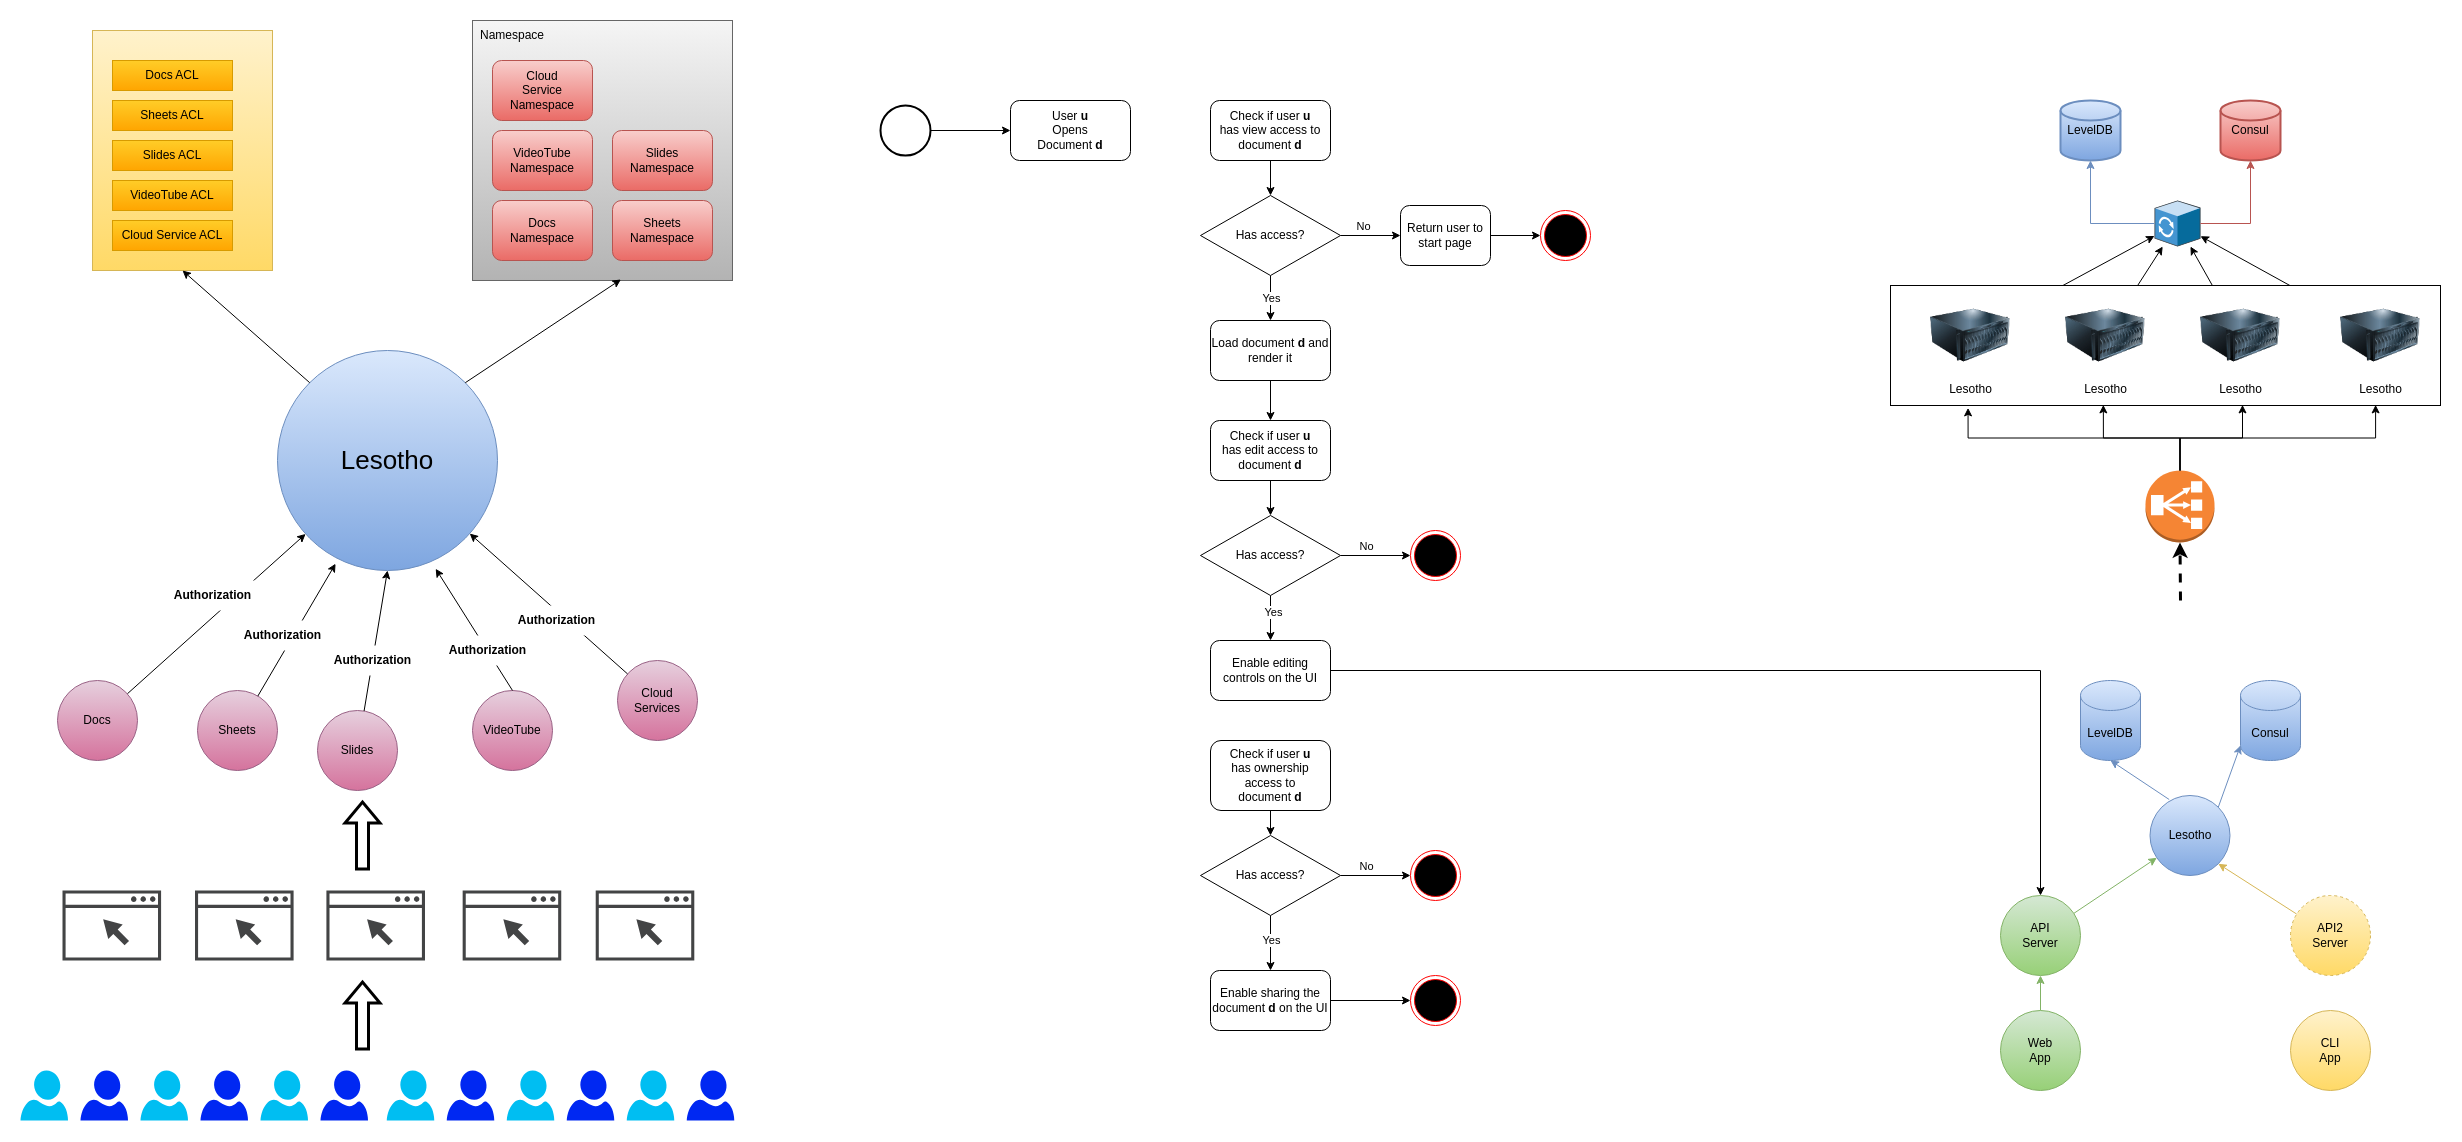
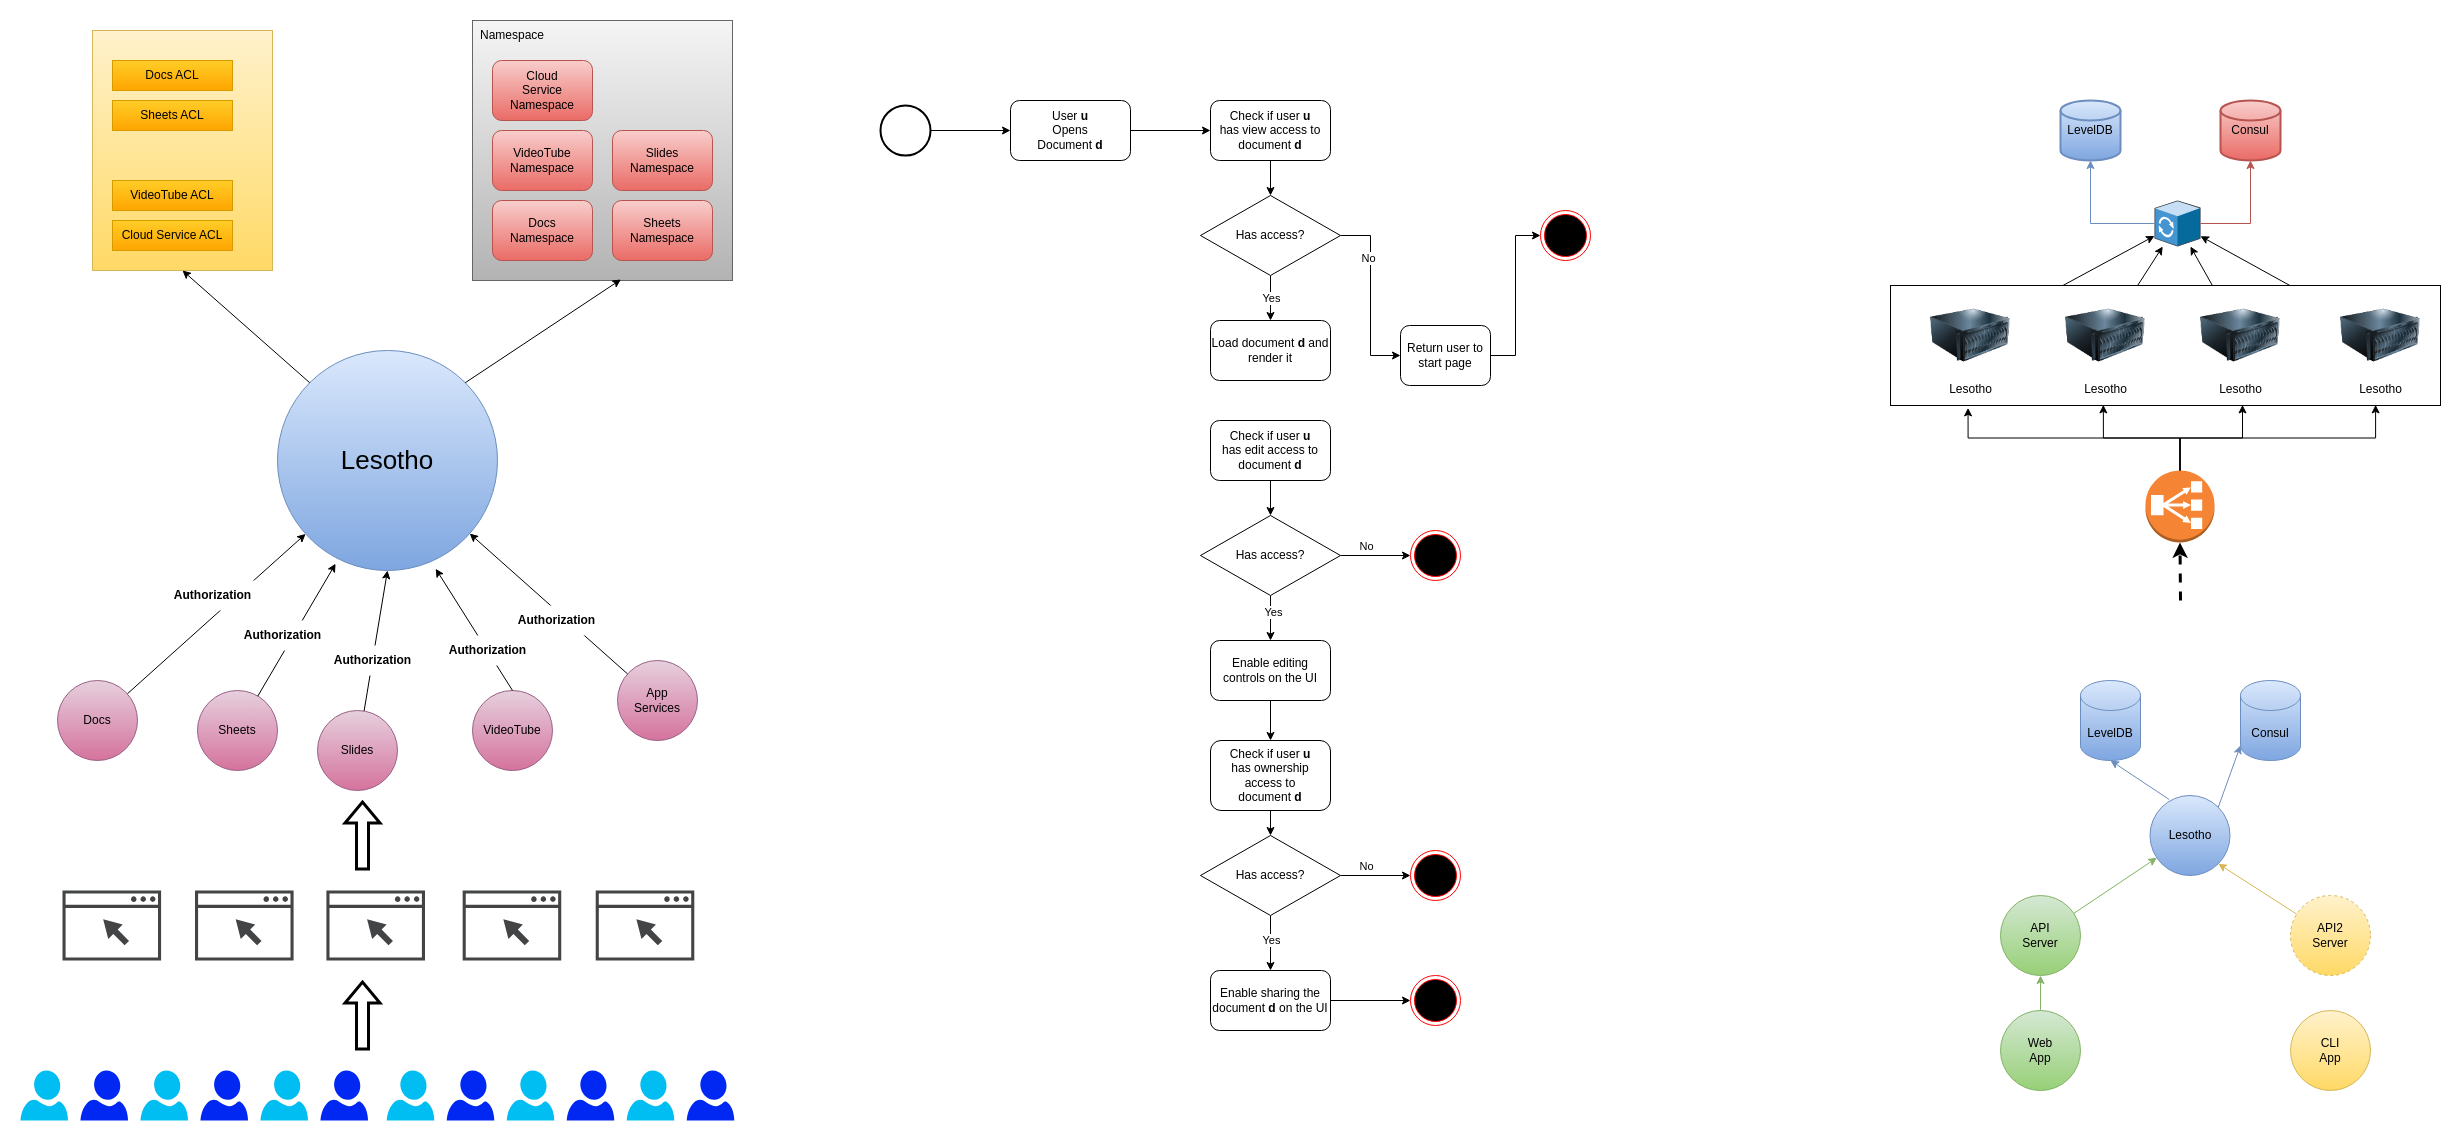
edge "User u Opens Document d" -> "Check if user u has view access to document d": added
node "Slides ACL": removed
node "Return user to start page": moved (1446, 236) -> (1446, 356)
edge "Load document d and render it" -> "Check if user u has edit access to document d": removed
edge "Enable editing controls on the UI" -> "API Server": now "Enable editing controls on the UI" -> "Check if user u has ownership access to document d"
node "Cloud Services": label "Cloud Services" -> "App Services"
